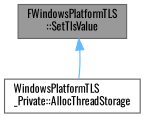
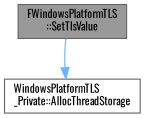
edge "WindowsPlatformTLS _Private::AllocThreadStorage" -> "FWindowsPlatformTLS ::SetTlsValue": reversed
